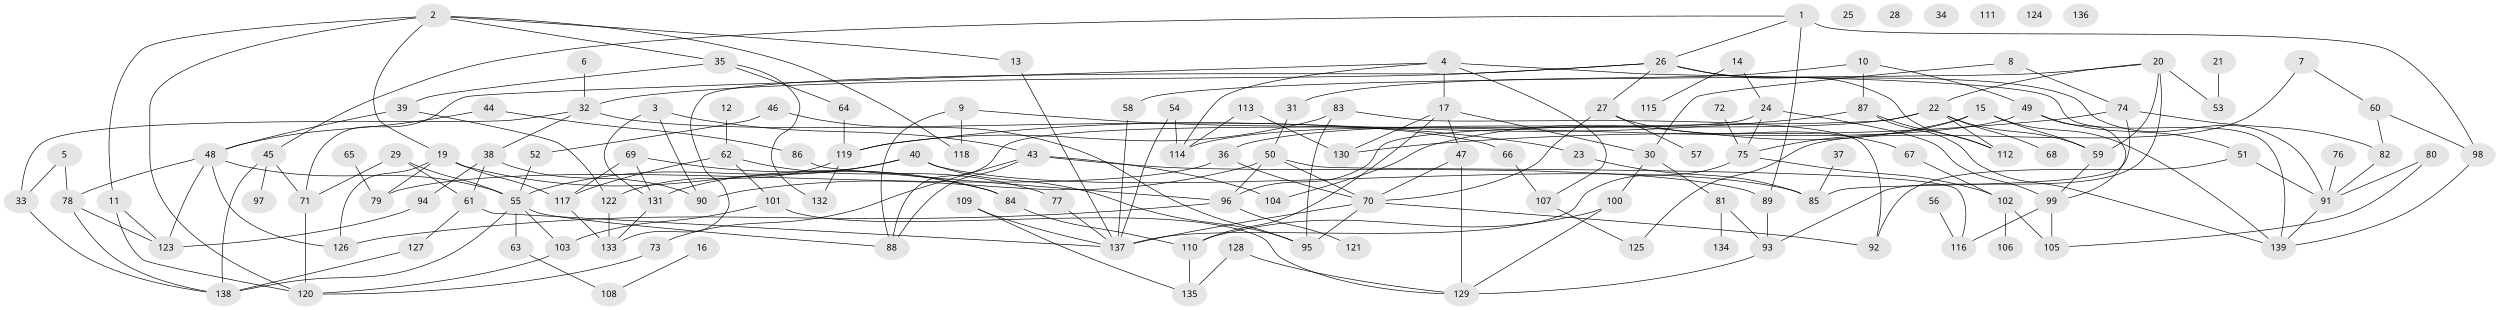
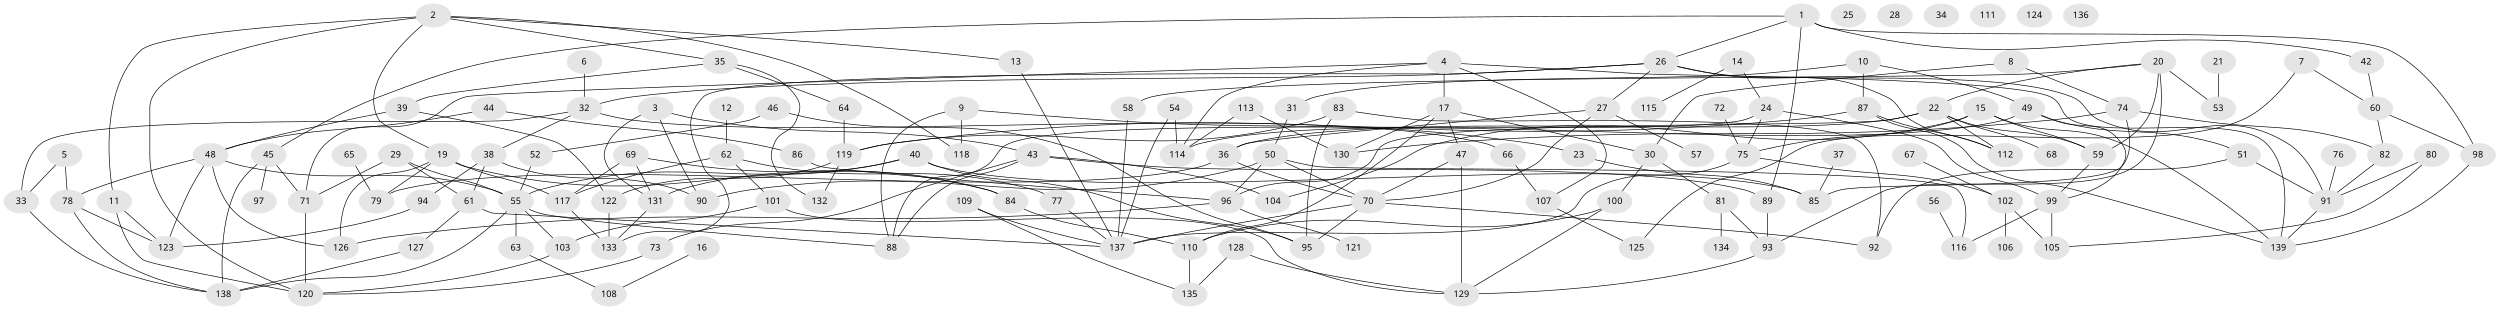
node "42": added
edge "27" -- "67": now "27" -- "36"
